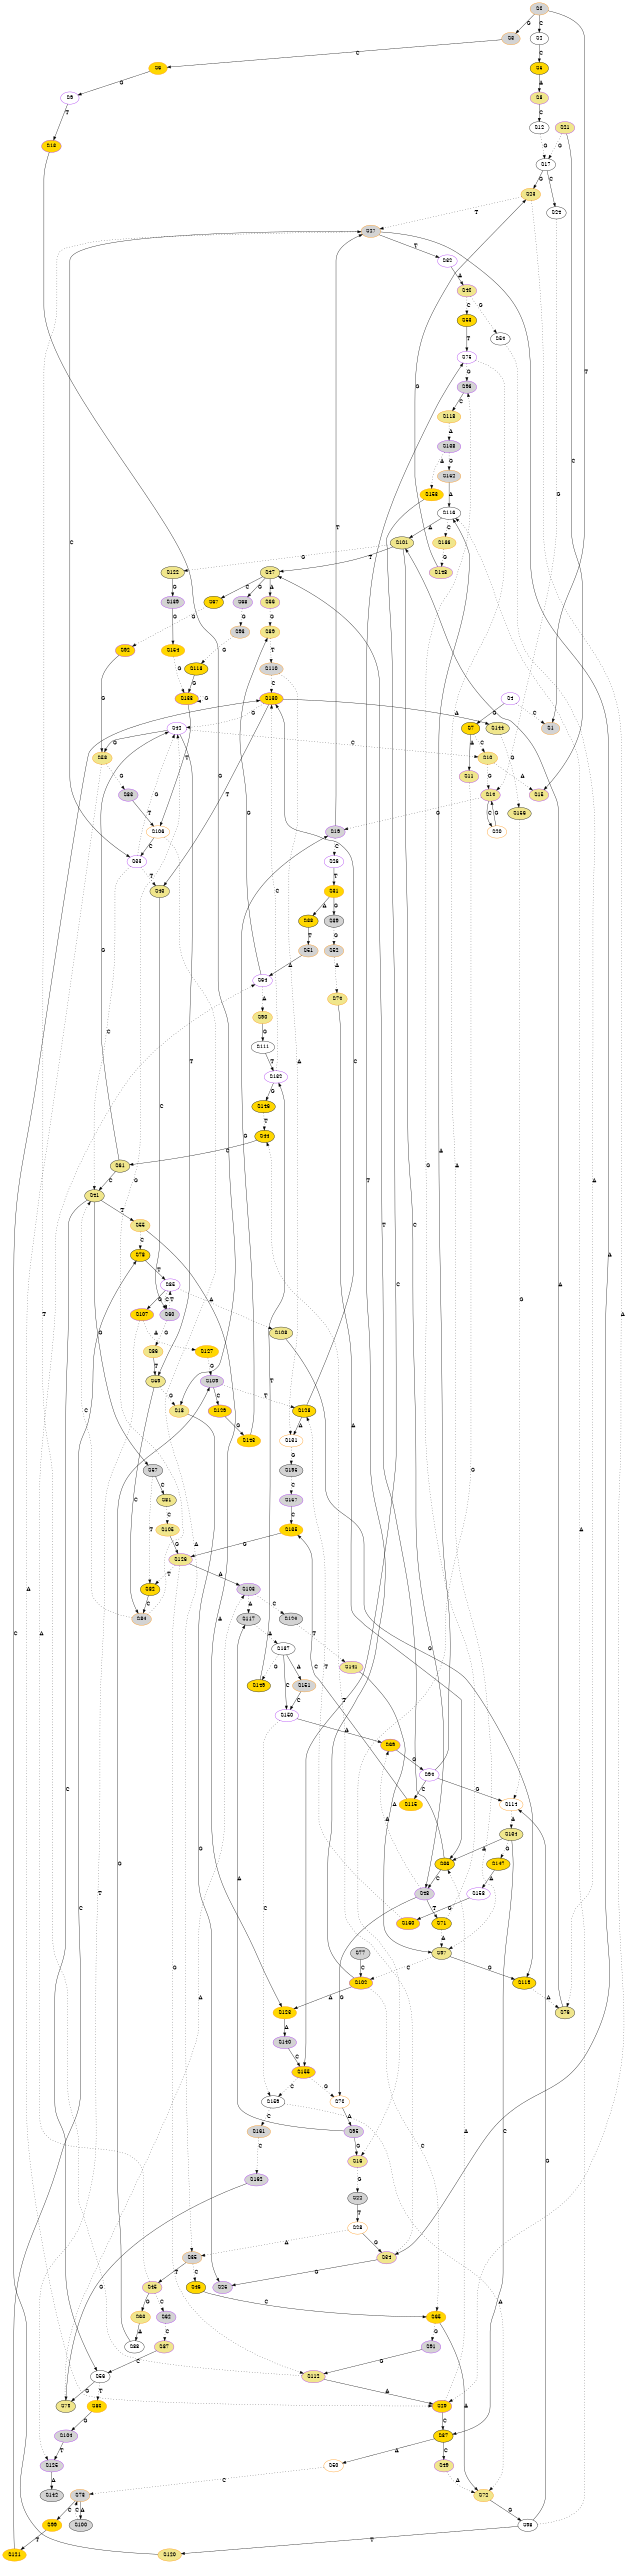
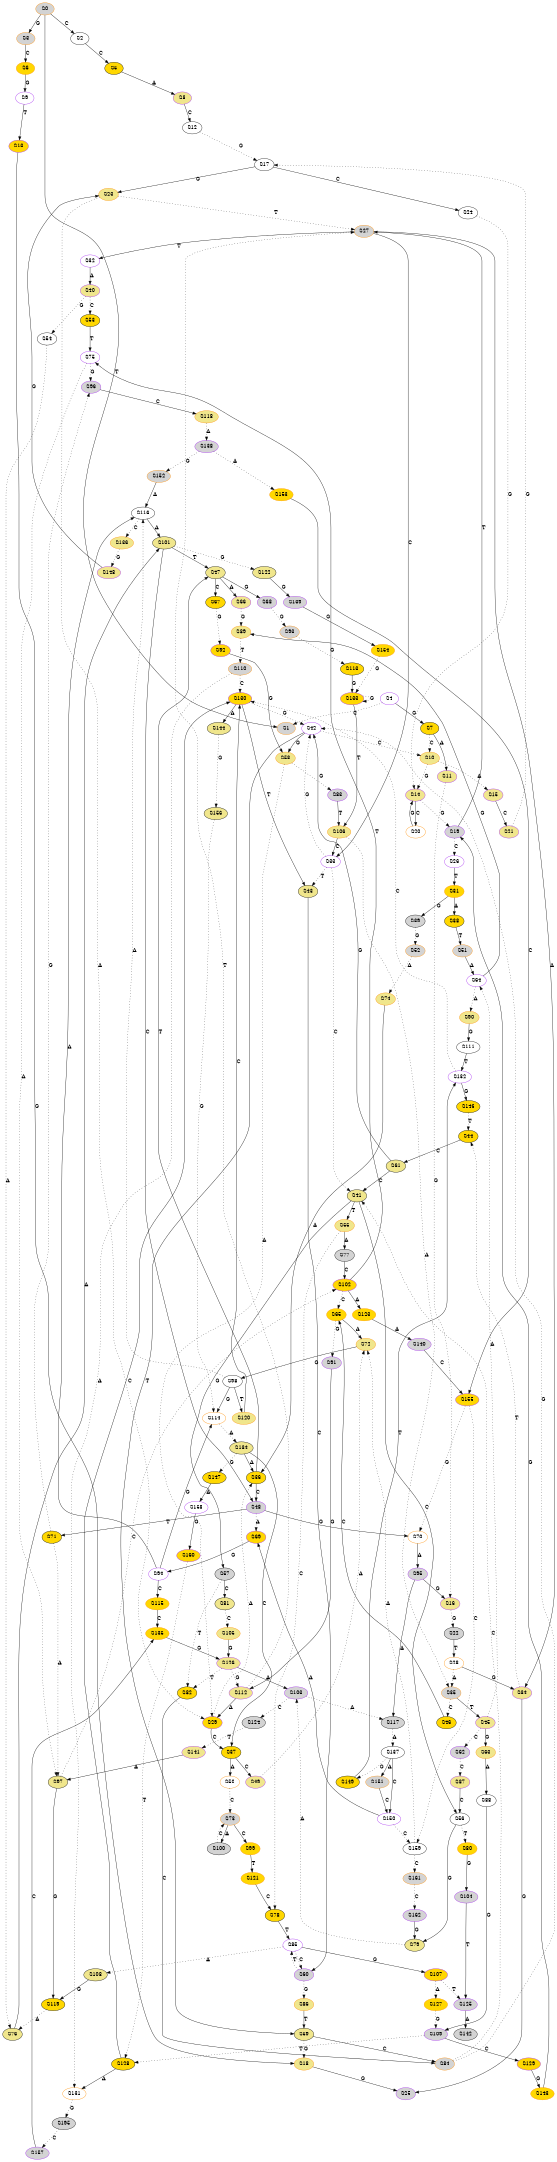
edge "S21" -> "S15": reversed
node "S106": fillcolor white -> khaki
edge "S55" -> "S123": now "S55" -> "S77"
